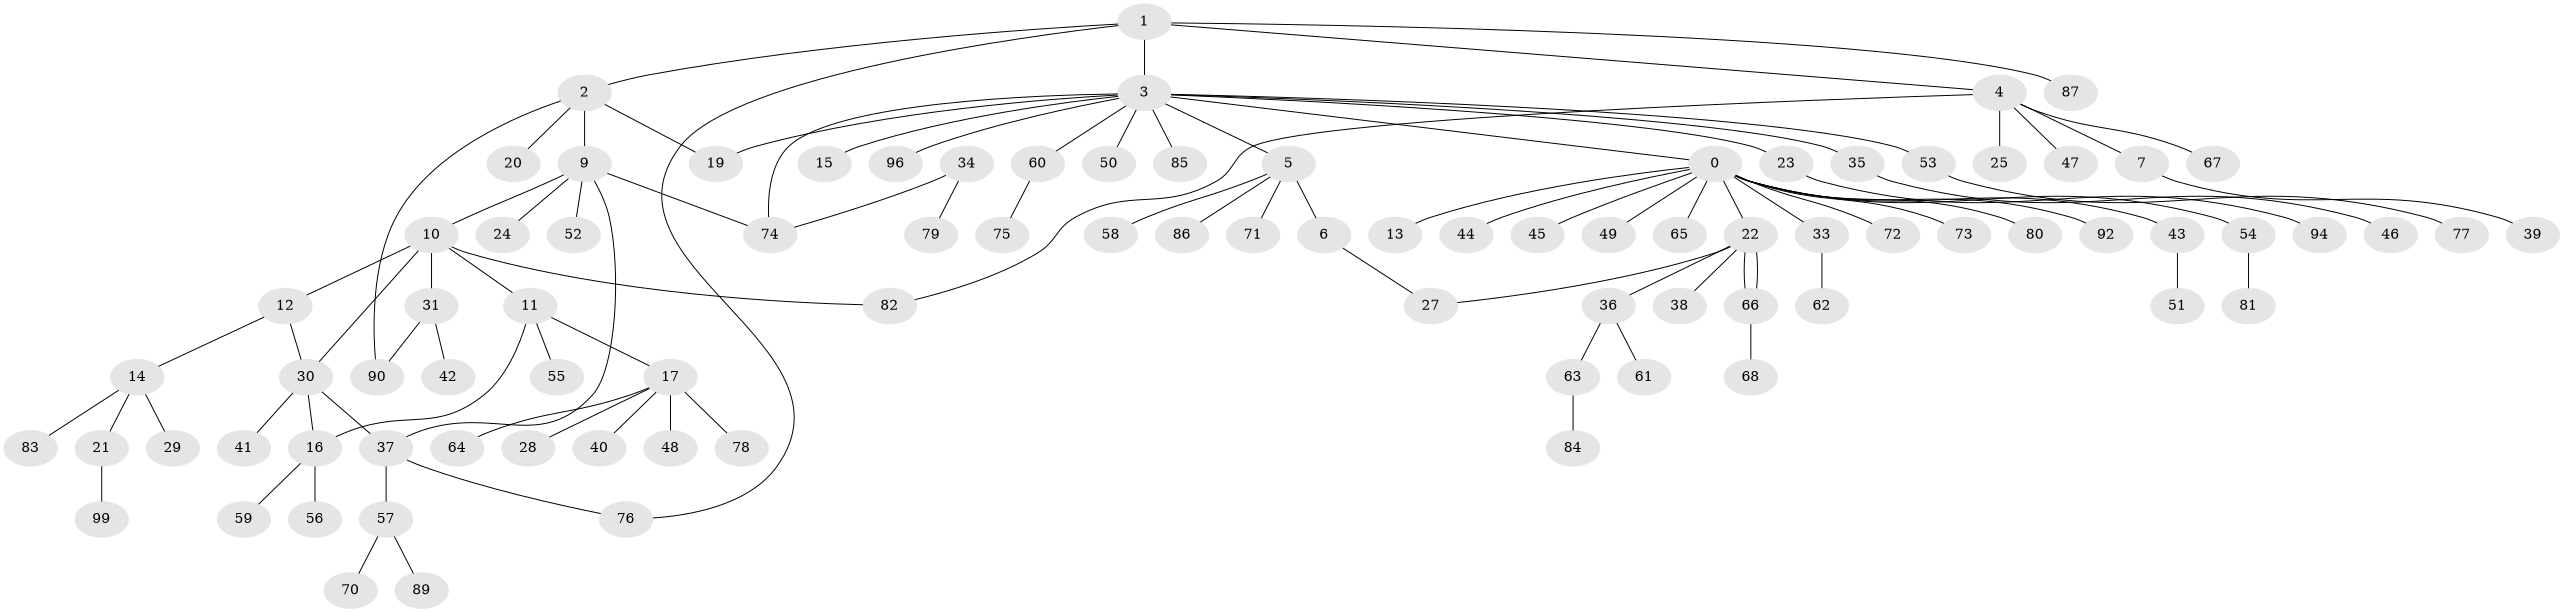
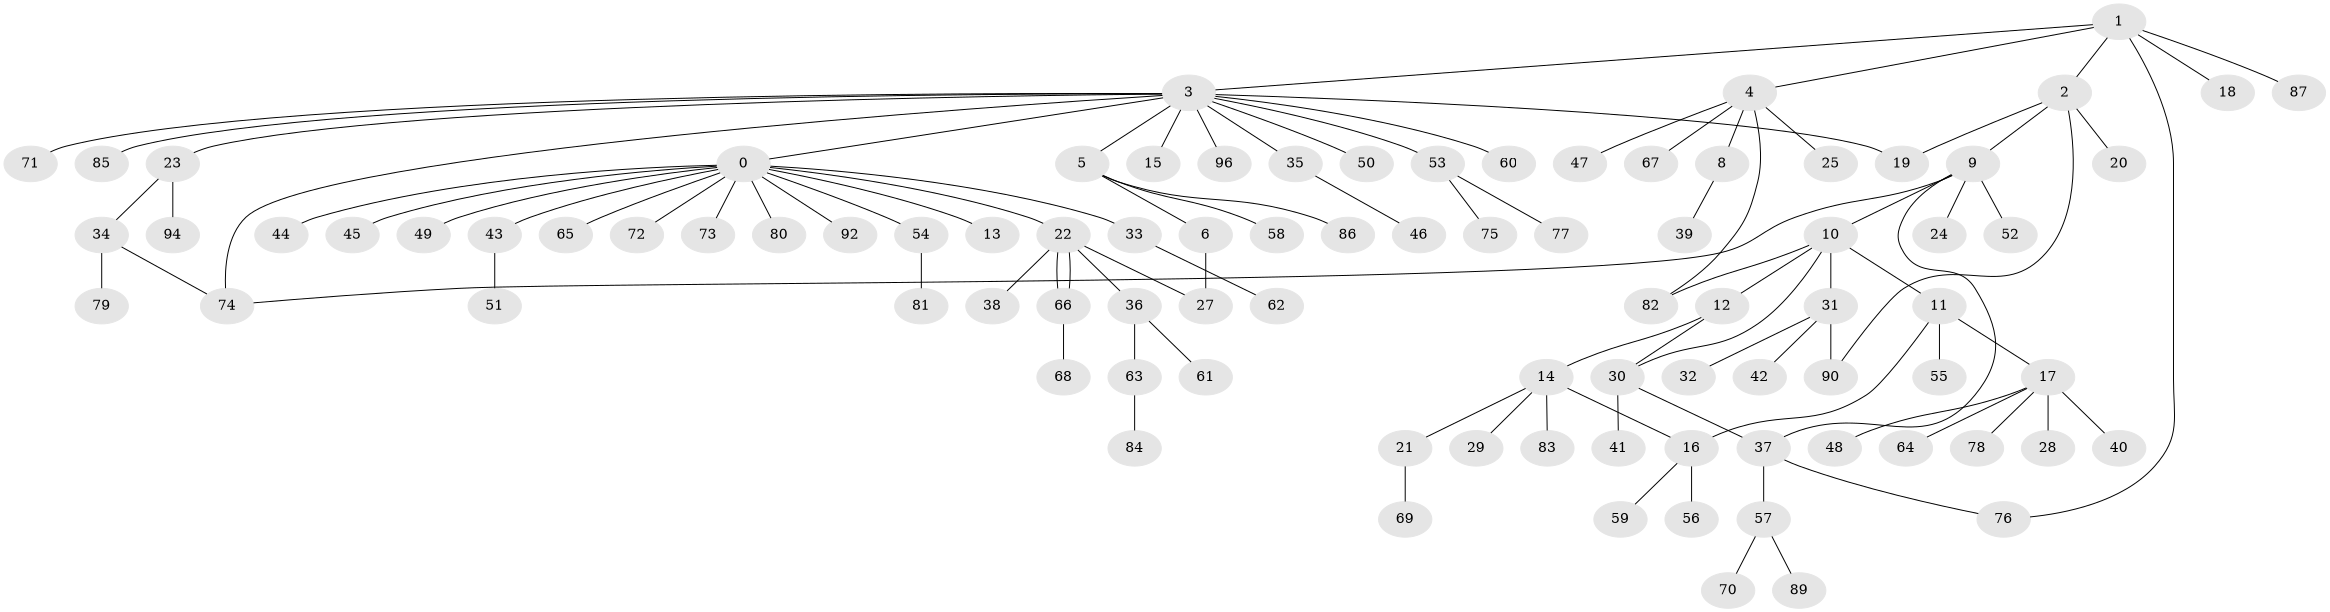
node "18": added
node "7": label "7" -> "8"
edge "23" -- "34": added
edge "60" -- "75": now "53" -- "75"
edge "5" -- "71": now "3" -- "71"
node "32": added
edge "30" -- "16": now "14" -- "16"
node "99": label "99" -> "69"
